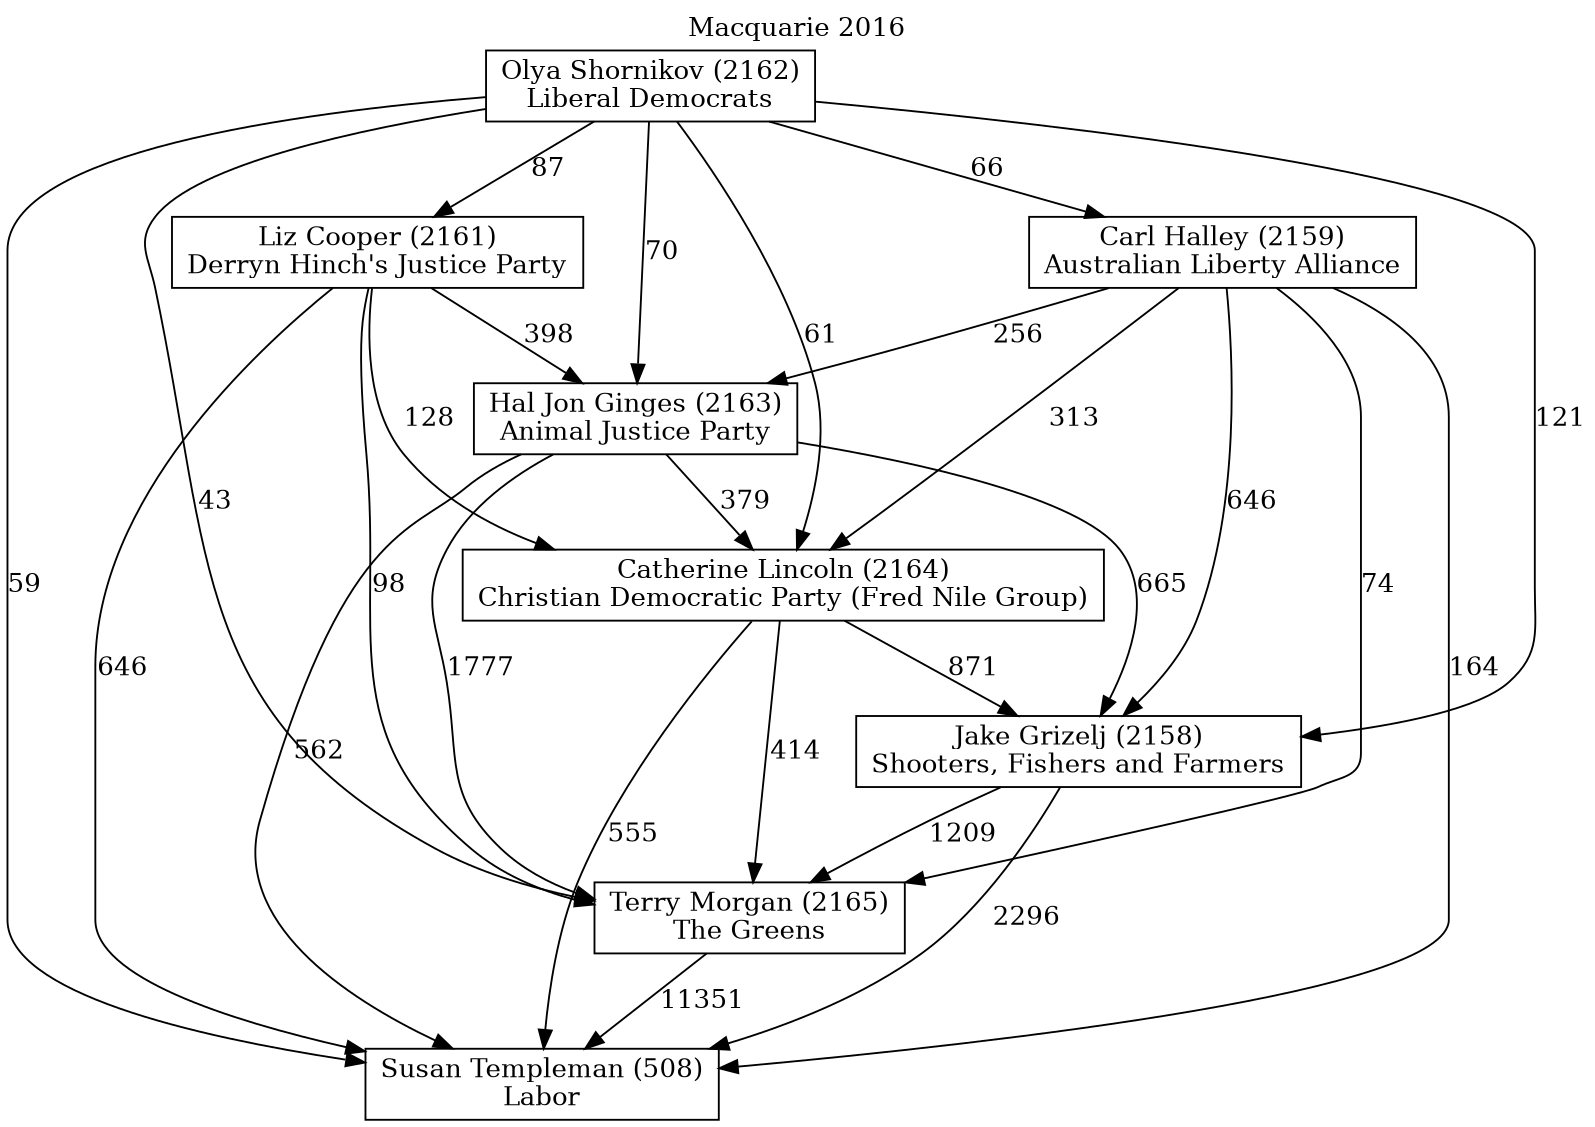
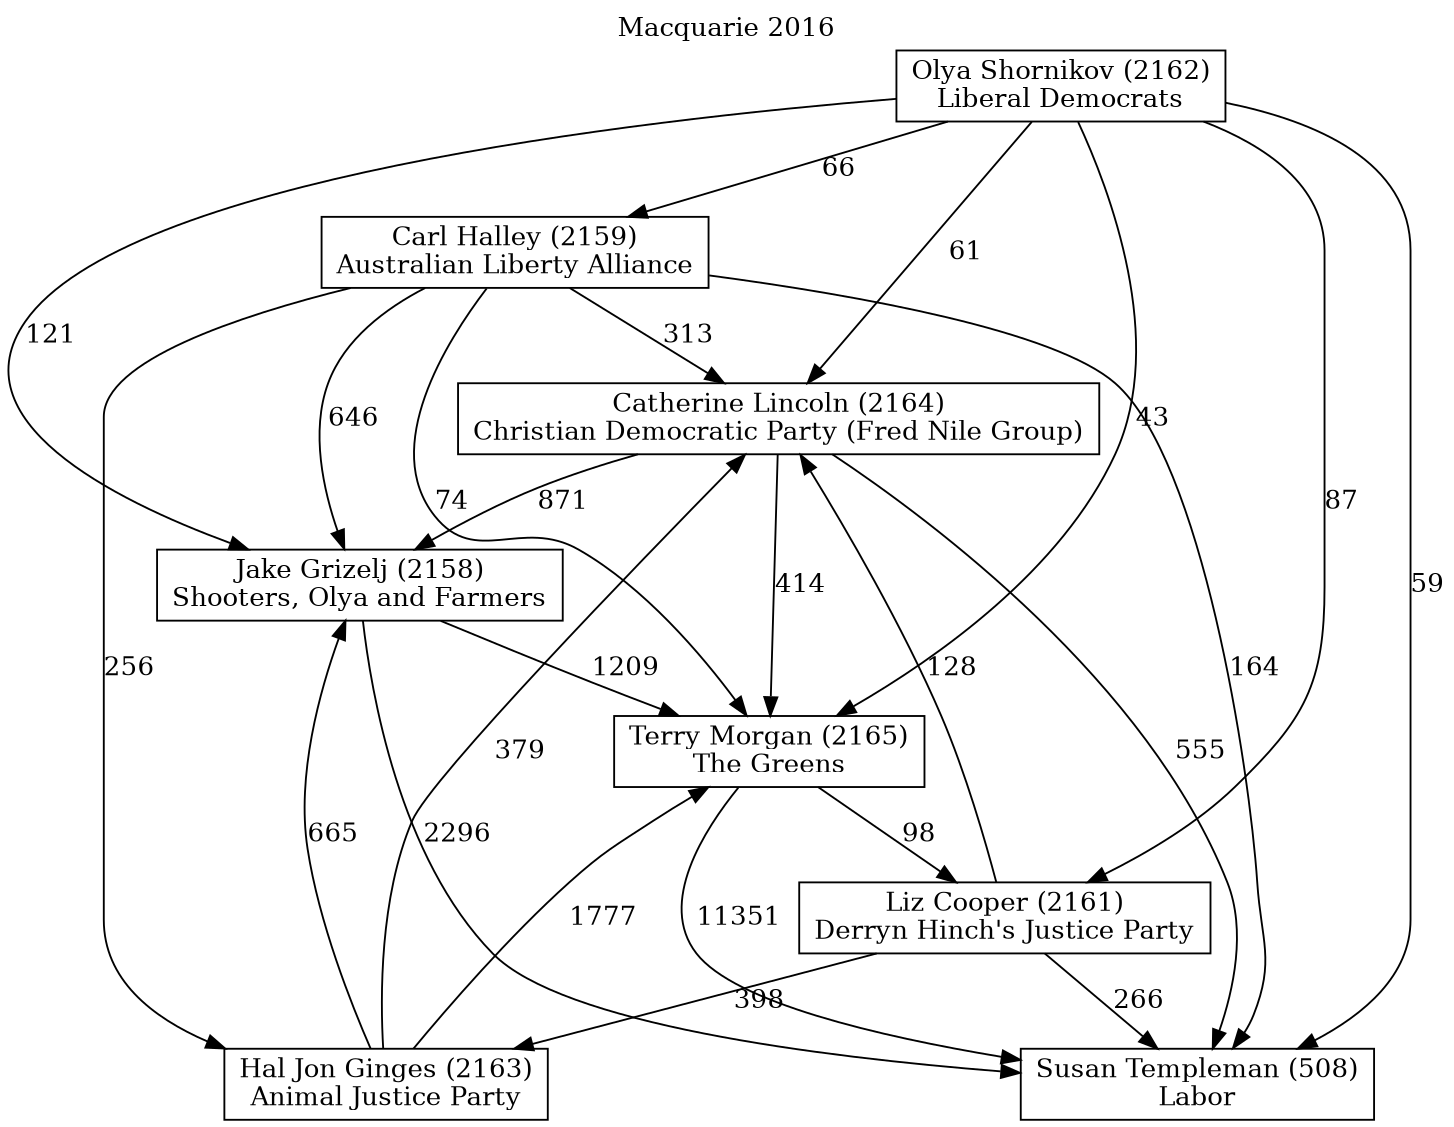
edge "Olya Shornikov (2162) Liberal Democrats" -> "Hal Jon Ginges (2163) Animal Justice Party": removed, label "70"
edge "Liz Cooper (2161) Derryn Hinch's Justice Party" -> "Terry Morgan (2165) The Greens": reversed
edge "Liz Cooper (2161) Derryn Hinch's Justice Party" -> "Susan Templeman (508) Labor": label "646" -> "266"
node "Jake Grizelj (2158) Shooters, Fishers and Farmers": label "Jake Grizelj (2158) Shooters, Fishers and Farmers" -> "Jake Grizelj (2158) Shooters, Olya and Farmers"
edge "Hal Jon Ginges (2163) Animal Justice Party" -> "Susan Templeman (508) Labor": removed, label "562"
